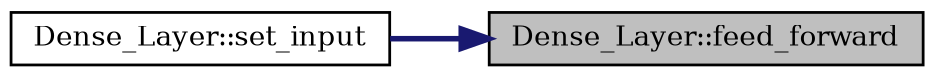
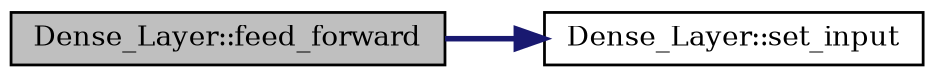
edge "Dense_Layer::set_input" -> "Dense_Layer::feed_forward": reversed
